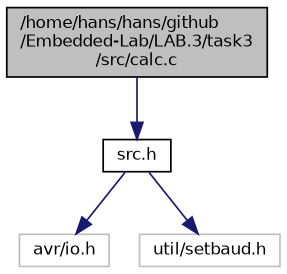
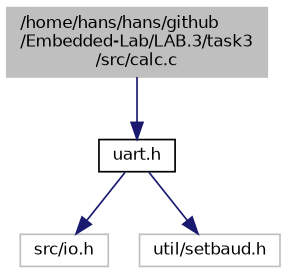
node "/home/hans/hans/github /Embedded-Lab/LAB.3/task3 /src/calc.c": color black -> grey75
node "src.h": label "src.h" -> "uart.h"
node "avr/io.h": label "avr/io.h" -> "src/io.h"
